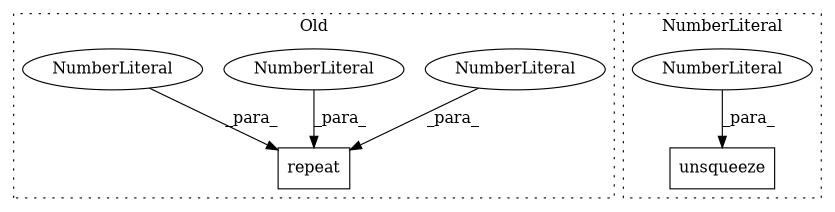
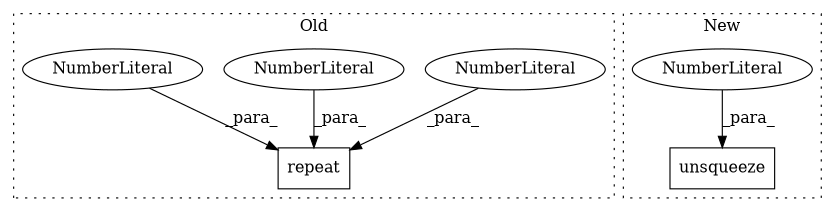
cluster "NumberLiteral": label "NumberLiteral" -> "New"
